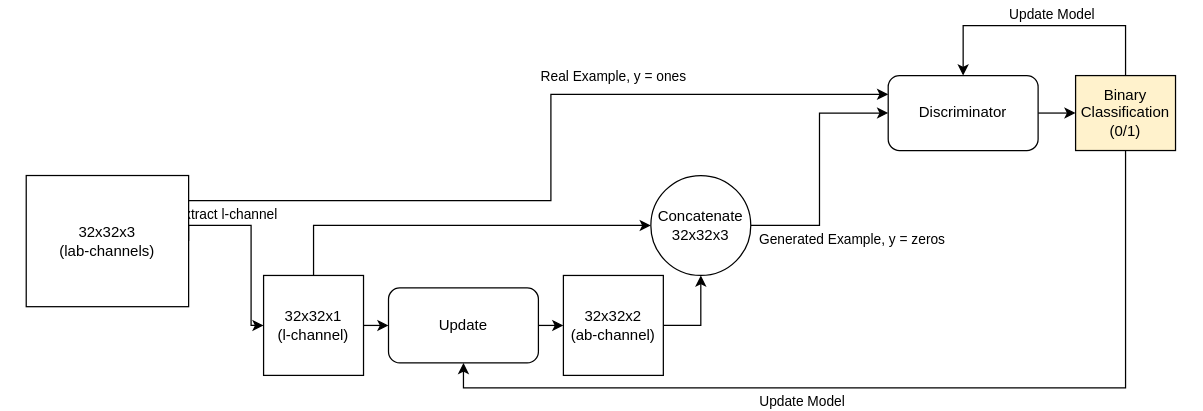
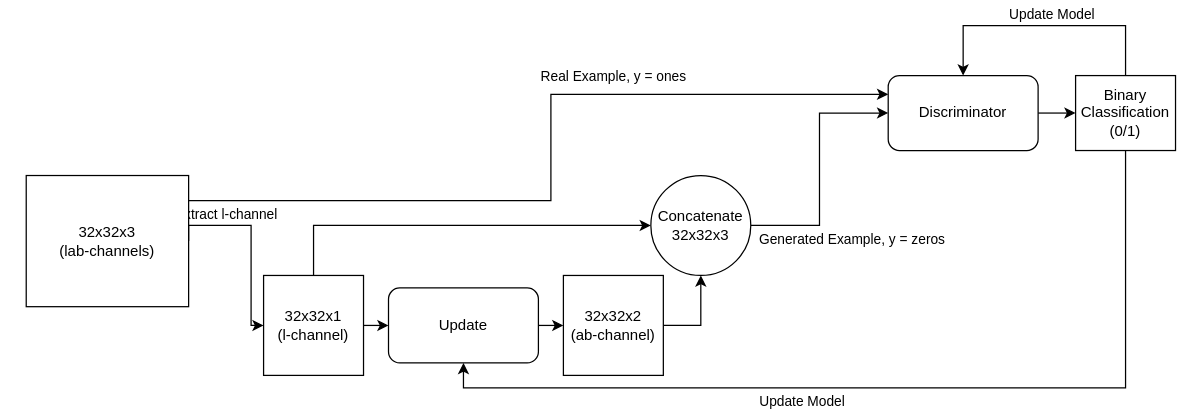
node "Binary Classification (0/1)": fillcolor #fff2cc -> #ffffff
